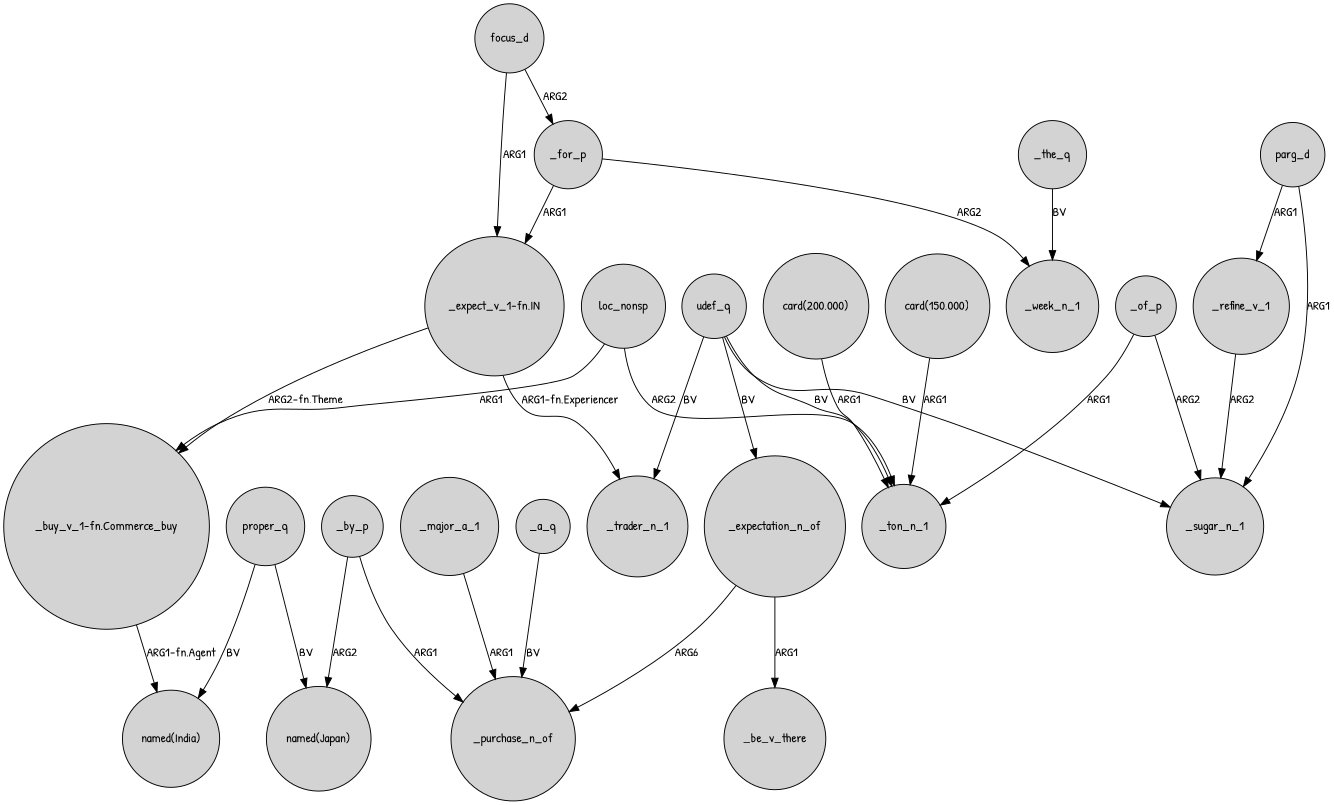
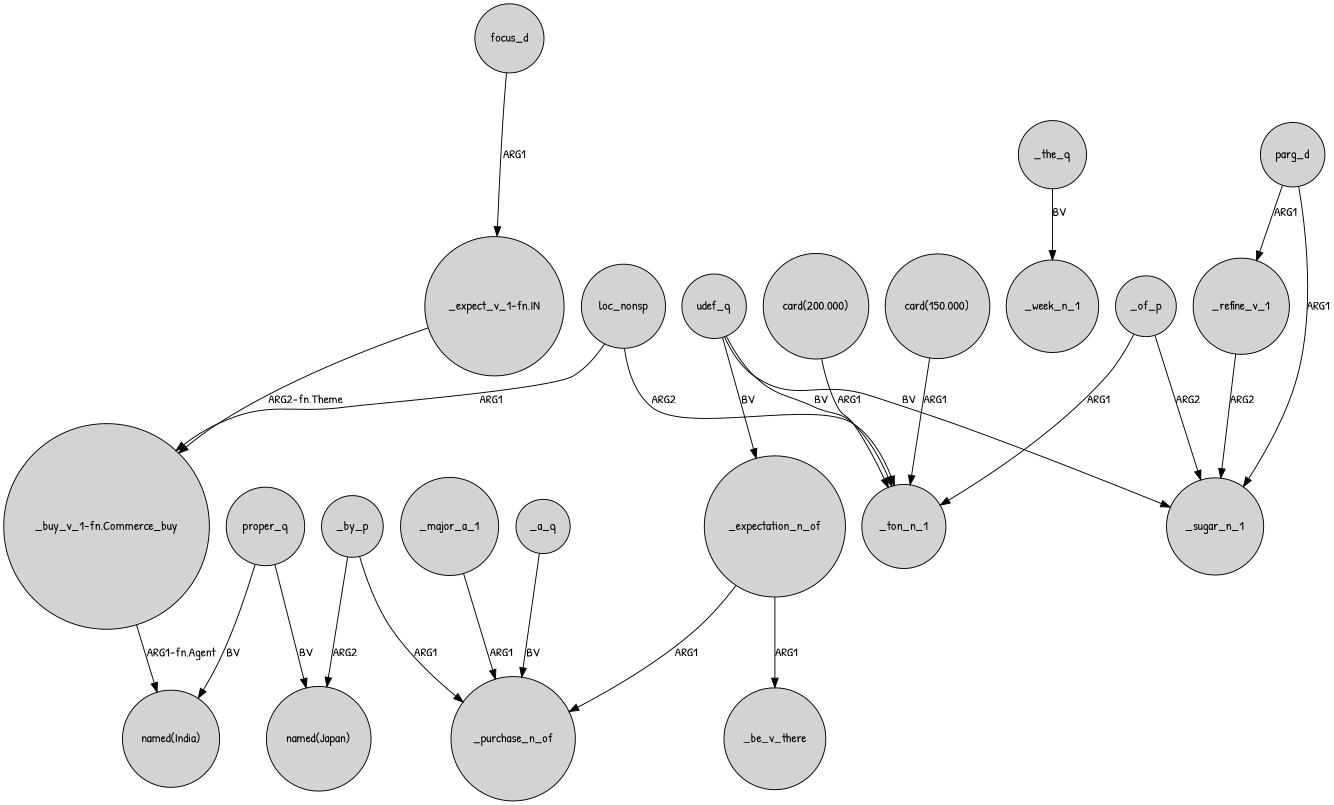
node "_for_p": removed
node "_trader_n_1": removed
edge "_expectation_n_of" -> "_purchase_n_of": label "ARG6" -> "ARG1"
